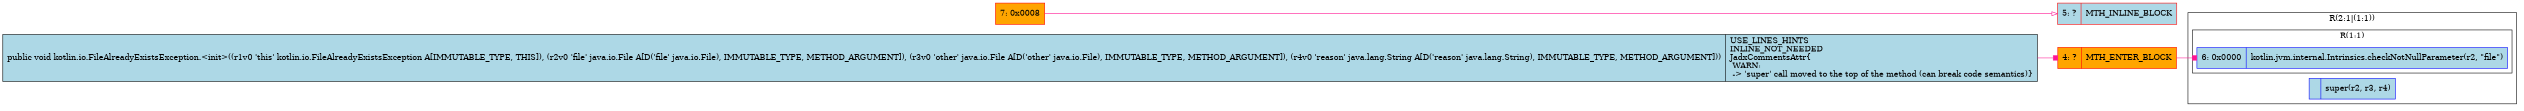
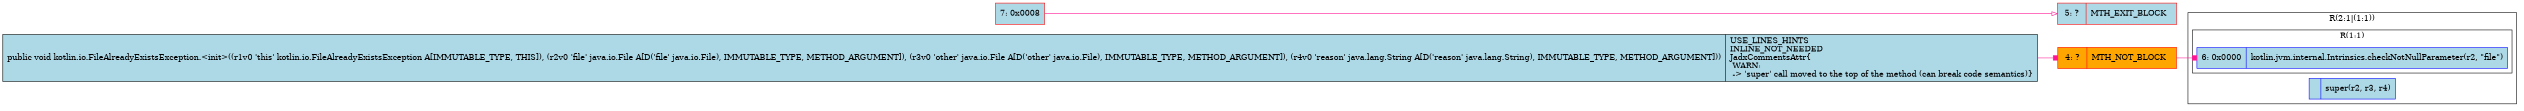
node "5: ?": text "MTH_INLINE_BLOCK" -> "MTH_EXIT_BLOCK"
node "7: 0x0008": fillcolor orange -> lightblue
node "4: ?": text "MTH_ENTER_BLOCK" -> "MTH_NOT_BLOCK"
